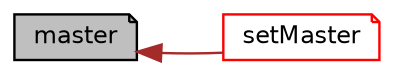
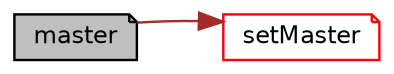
edge "setMaster" -> "master": reversed
